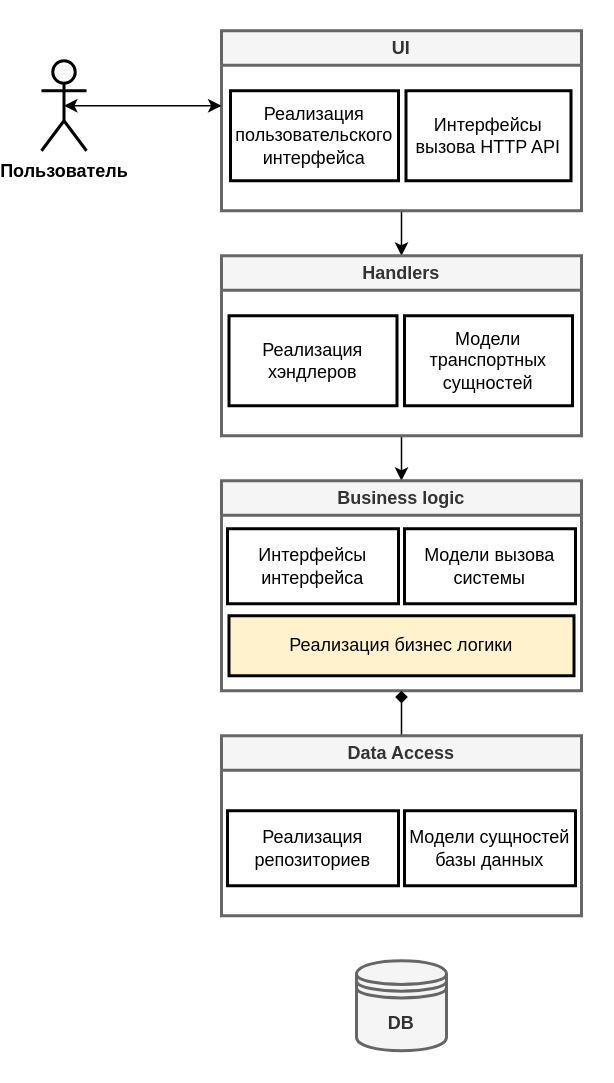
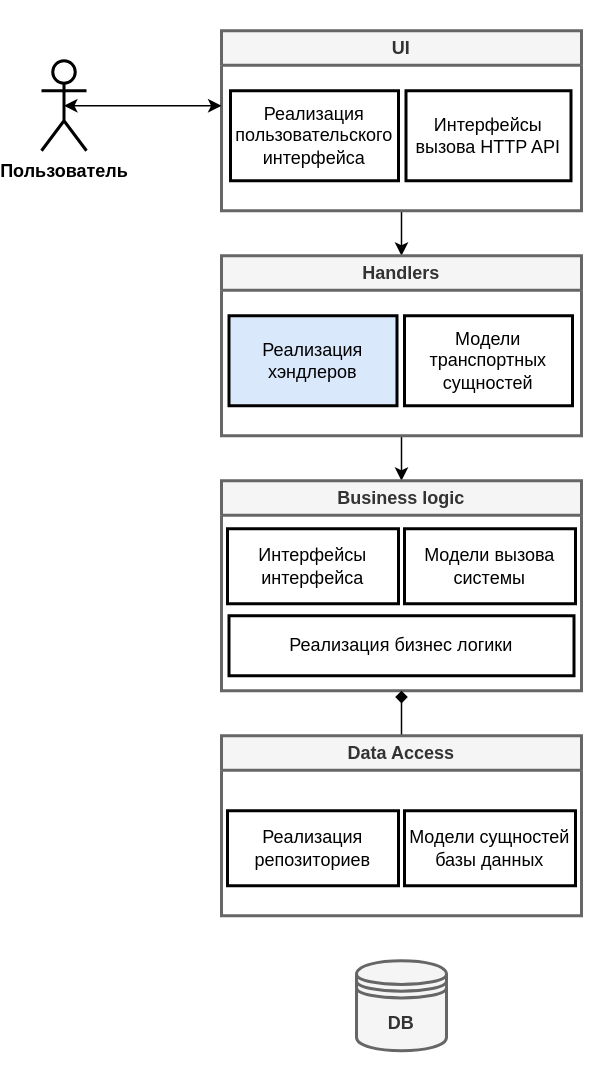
node "Реализация хэндлеров": fillcolor #ffffff -> #dae8fc
node "Реализация бизнес логики": fillcolor #fff2cc -> #ffffff
